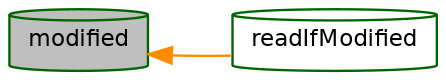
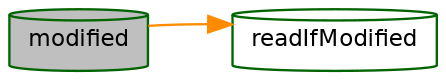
edge "readIfModified" -> "modified": reversed
